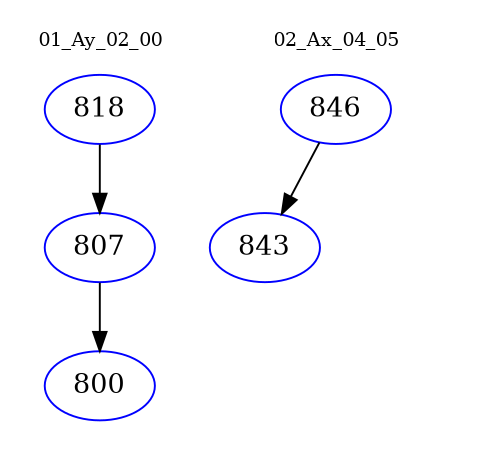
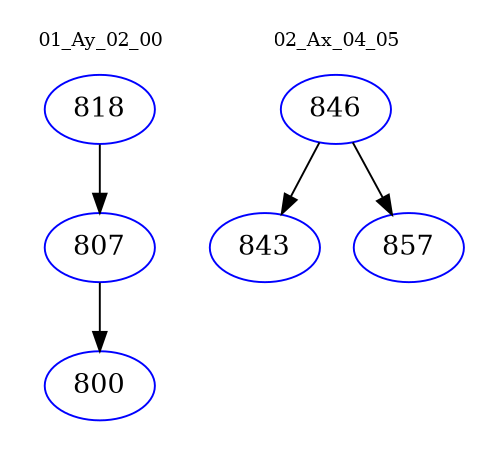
node "857": added
